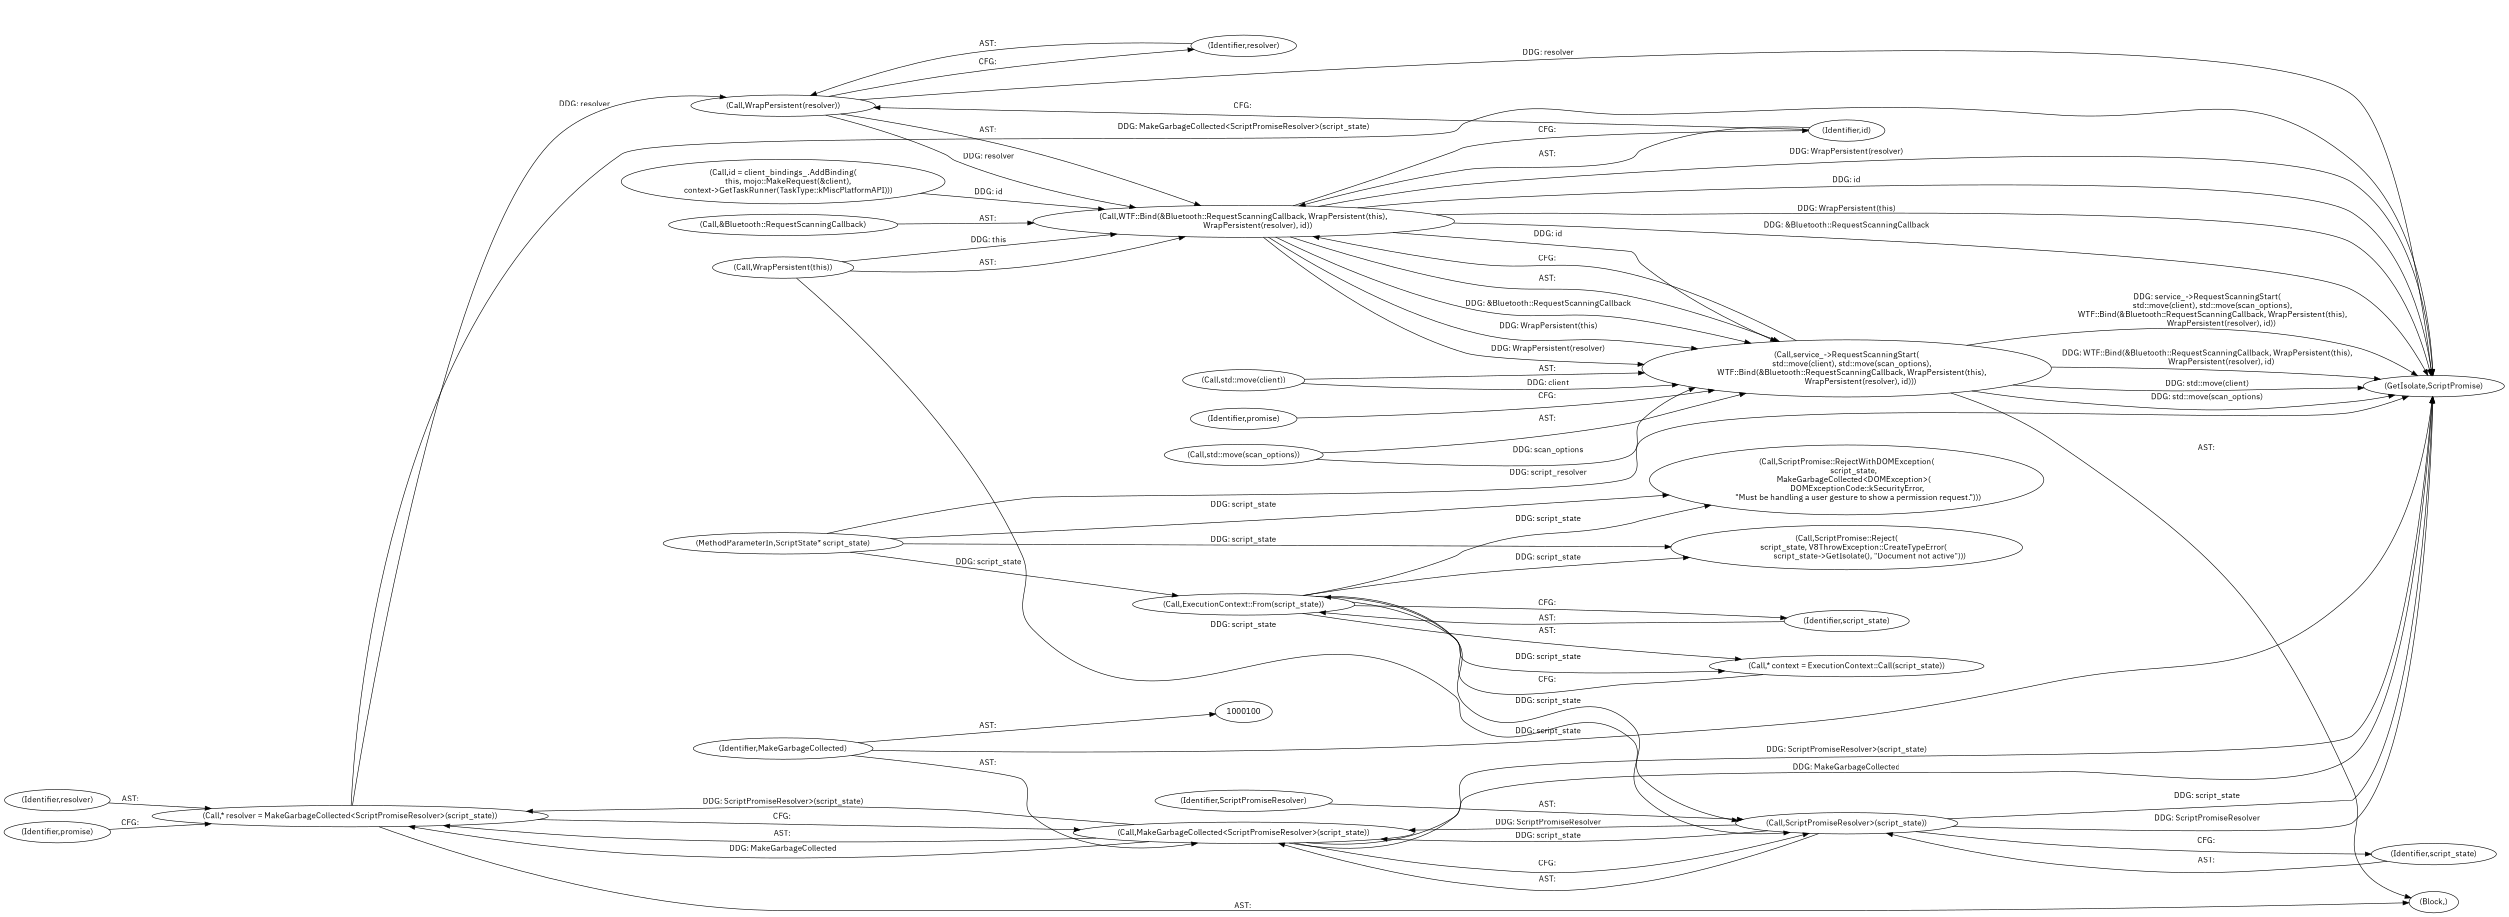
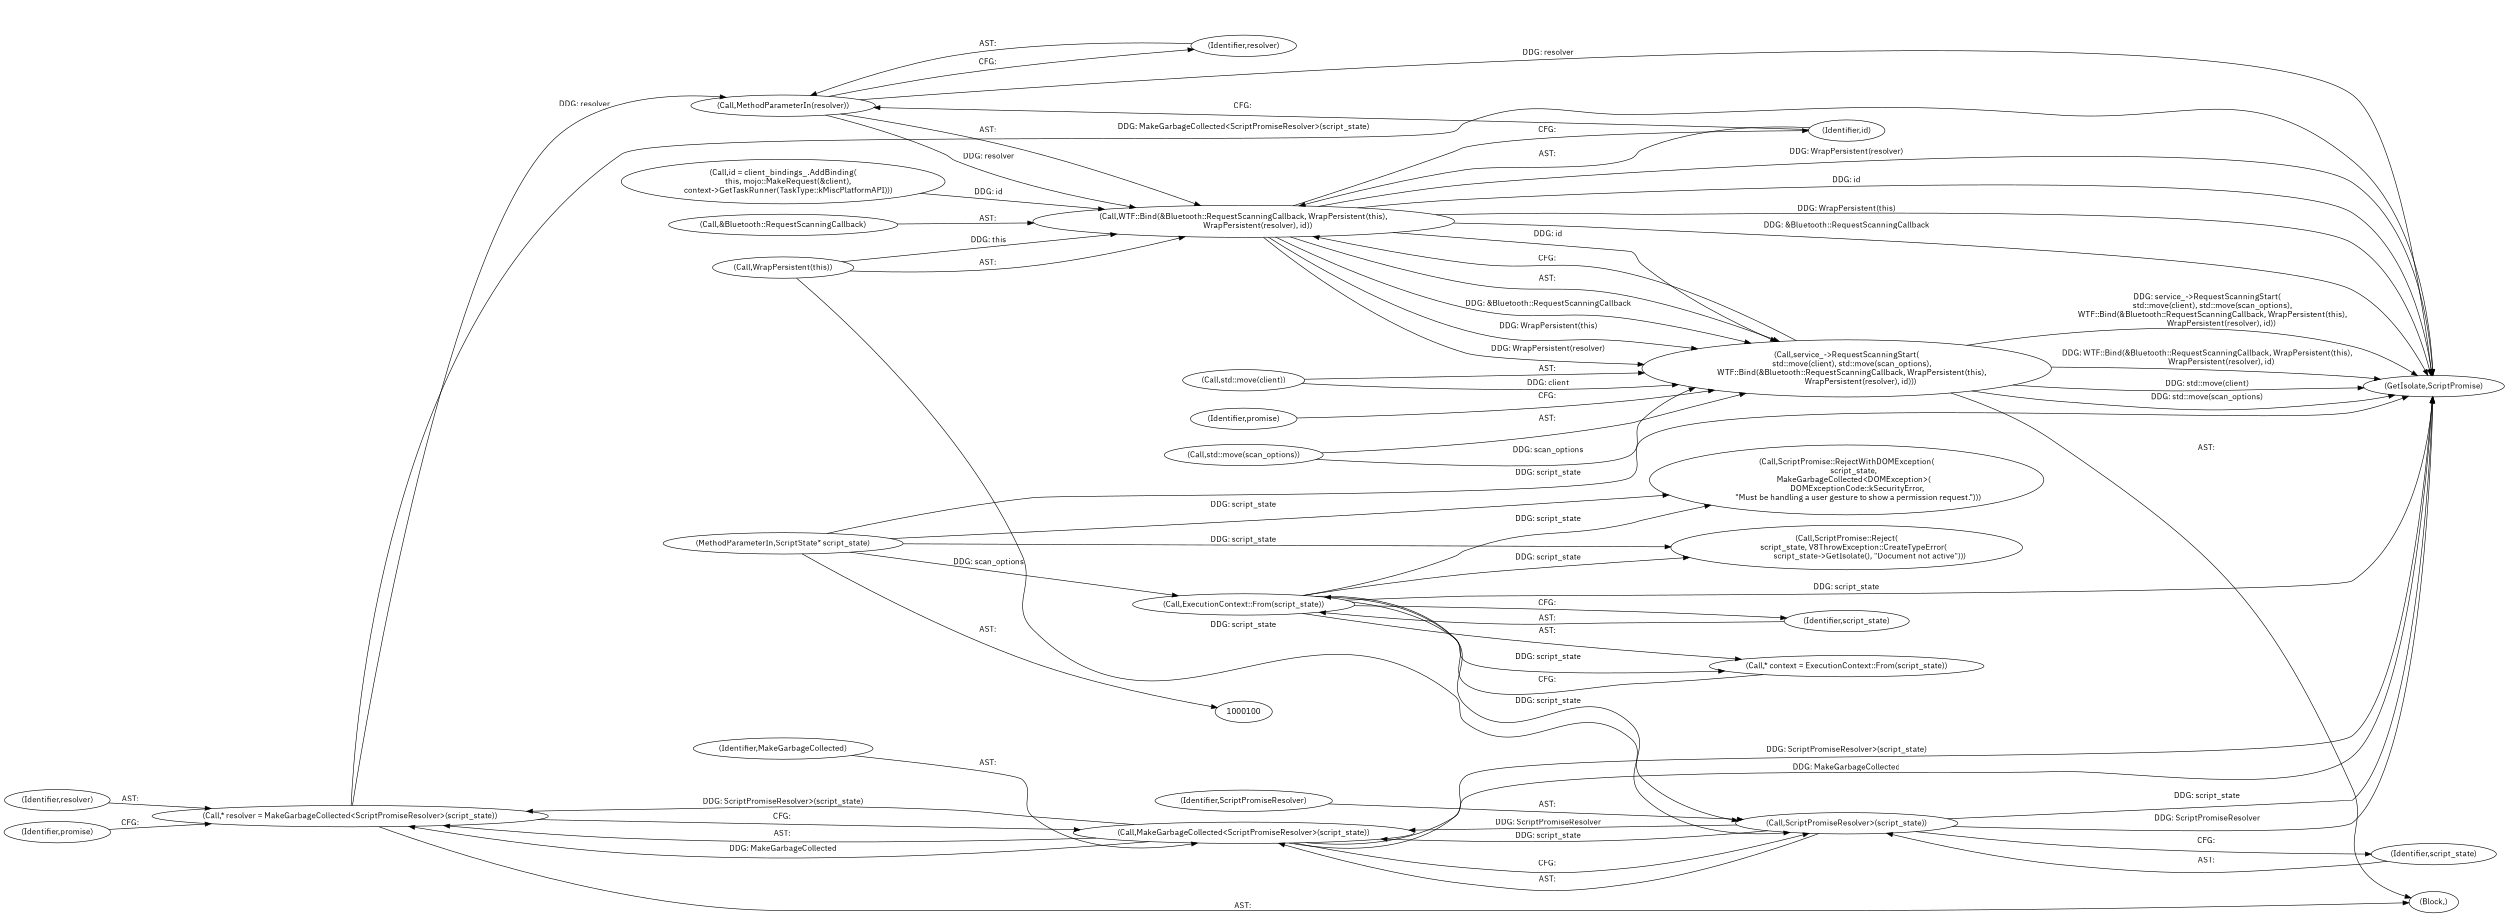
node "(Call,WrapPersistent(resolver))": label "(Call,WrapPersistent(resolver))" -> "(Call,MethodParameterIn(resolver))"
edge "(MethodParameterIn,ScriptState* script_state)" -> "(GetIsolate,ScriptPromise)": label "DDG: script_resolver" -> "DDG: script_state"
edge "(MethodParameterIn,ScriptState* script_state)" -> "(Call,ExecutionContext::From(script_state))": label "DDG: script_state" -> "DDG: scan_options"
node "(Call,* context = ExecutionContext::Call(script_state))": label "(Call,* context = ExecutionContext::Call(script_state))" -> "(Call,* context = ExecutionContext::From(script_state))"
edge "(Identifier,MakeGarbageCollected)" -> "1000100": now "(MethodParameterIn,ScriptState* script_state)" -> "1000100"
edge "(Identifier,MakeGarbageCollected)" -> "(GetIsolate,ScriptPromise)": now "(Call,ExecutionContext::From(script_state))" -> "(GetIsolate,ScriptPromise)"
